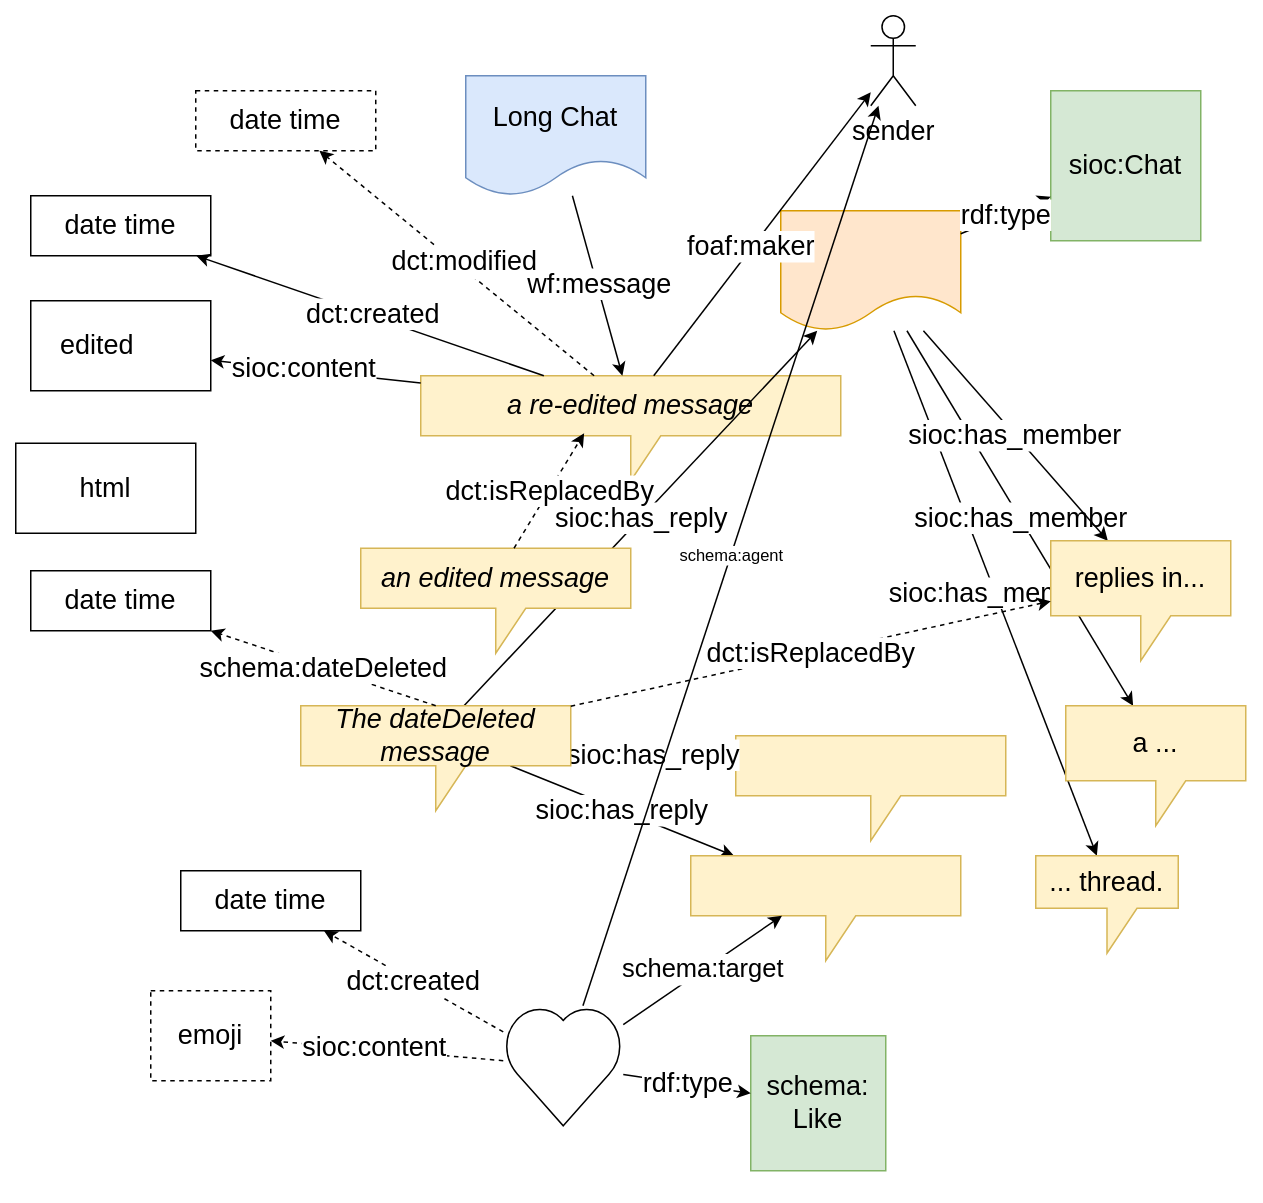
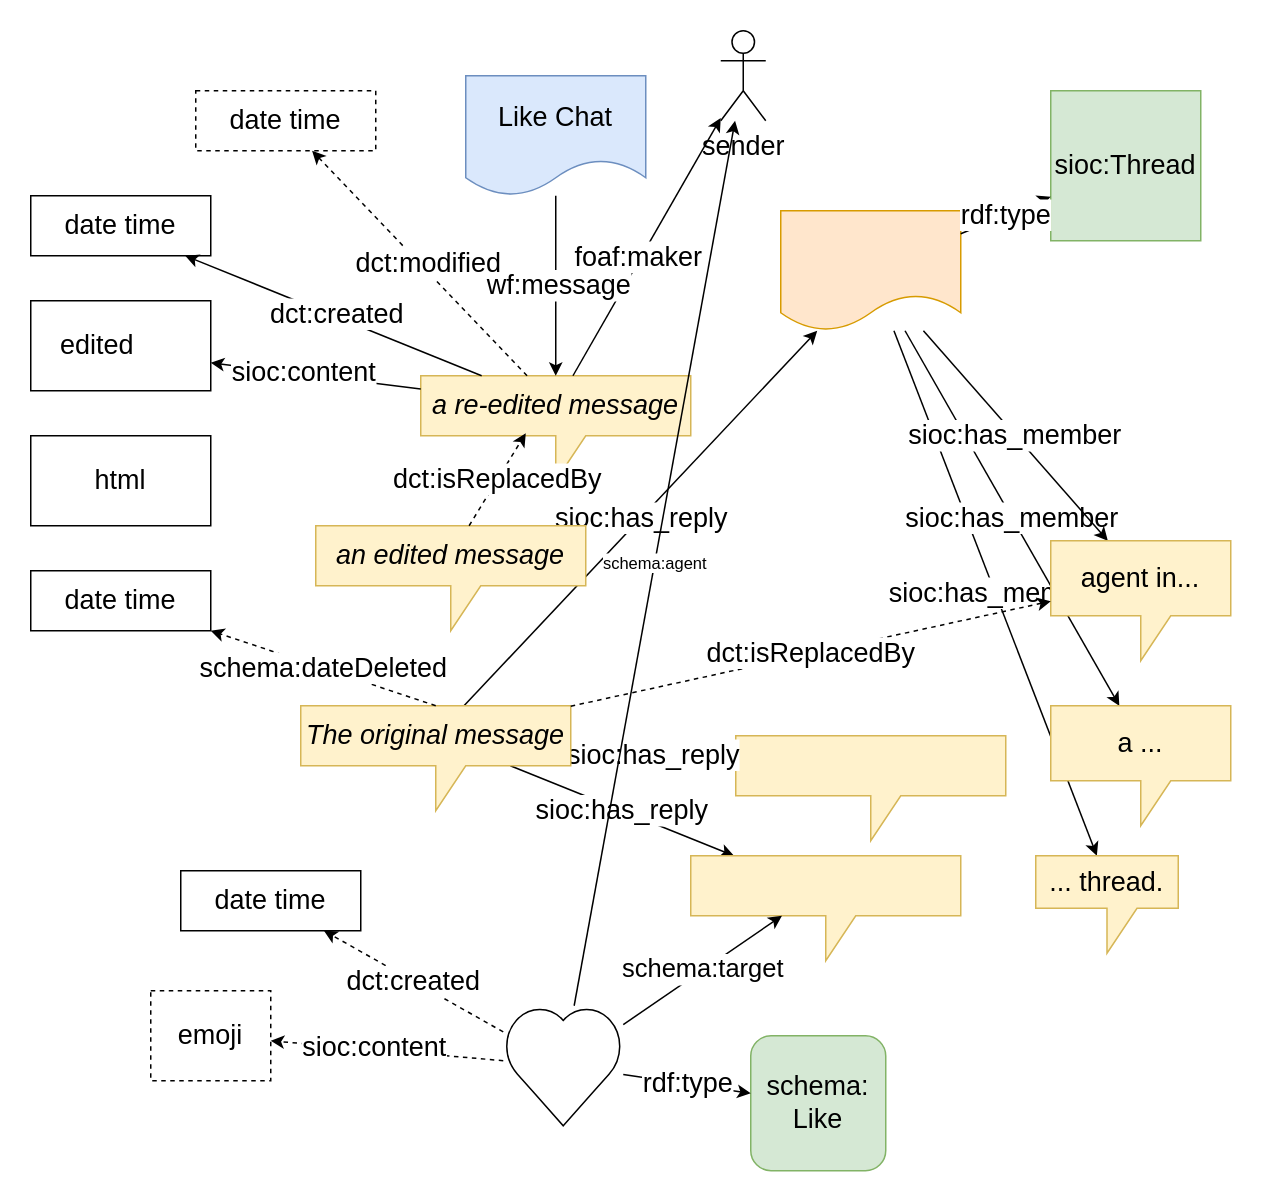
node "sender": moved (893, 61) -> (743, 76)
node "Long Chat": label "Long Chat" -> "Like Chat"
node "sioc:Chat": label "sioc:Chat" -> "sioc:Thread"
node "a re-edited message": size 420x105 -> 270x105
node "html": moved (106, 488) -> (121, 481)
node "replies in...": label "replies in..." -> "agent in..."
node "an edited message": moved (496, 601) -> (451, 578)
node "The dateDeleted message": label "The dateDeleted message" -> "The original message"
node "a ...": moved (1156, 766) -> (1141, 766)
node "schema: Like": shape rectangle -> rounded rectangle
